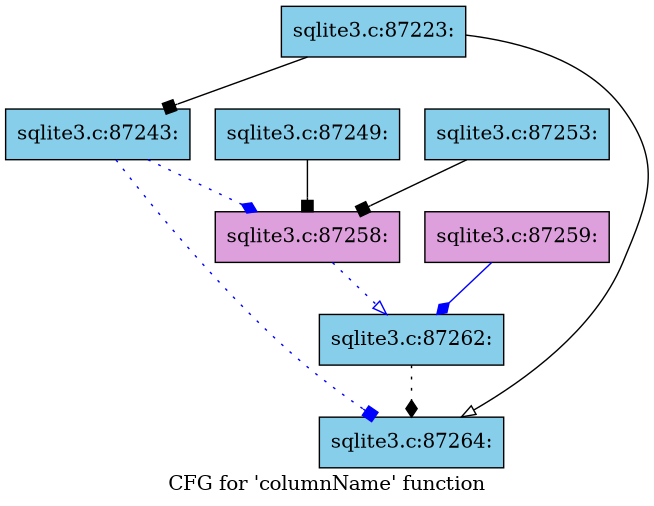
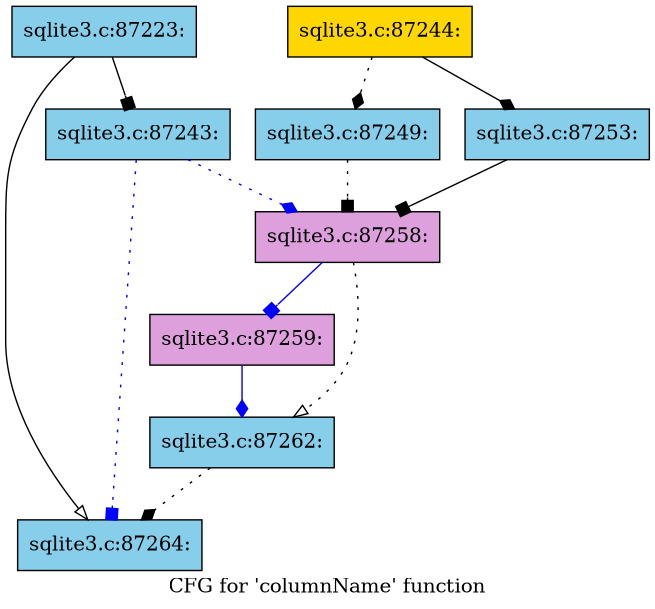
node "sqlite3.c:87244:": added
edge "sqlite3.c:87249:" -> "sqlite3.c:87258:": style solid -> dotted
edge "sqlite3.c:87258:" -> "sqlite3.c:87259:": added
edge "sqlite3.c:87258:" -> "sqlite3.c:87262:": color blue -> black
